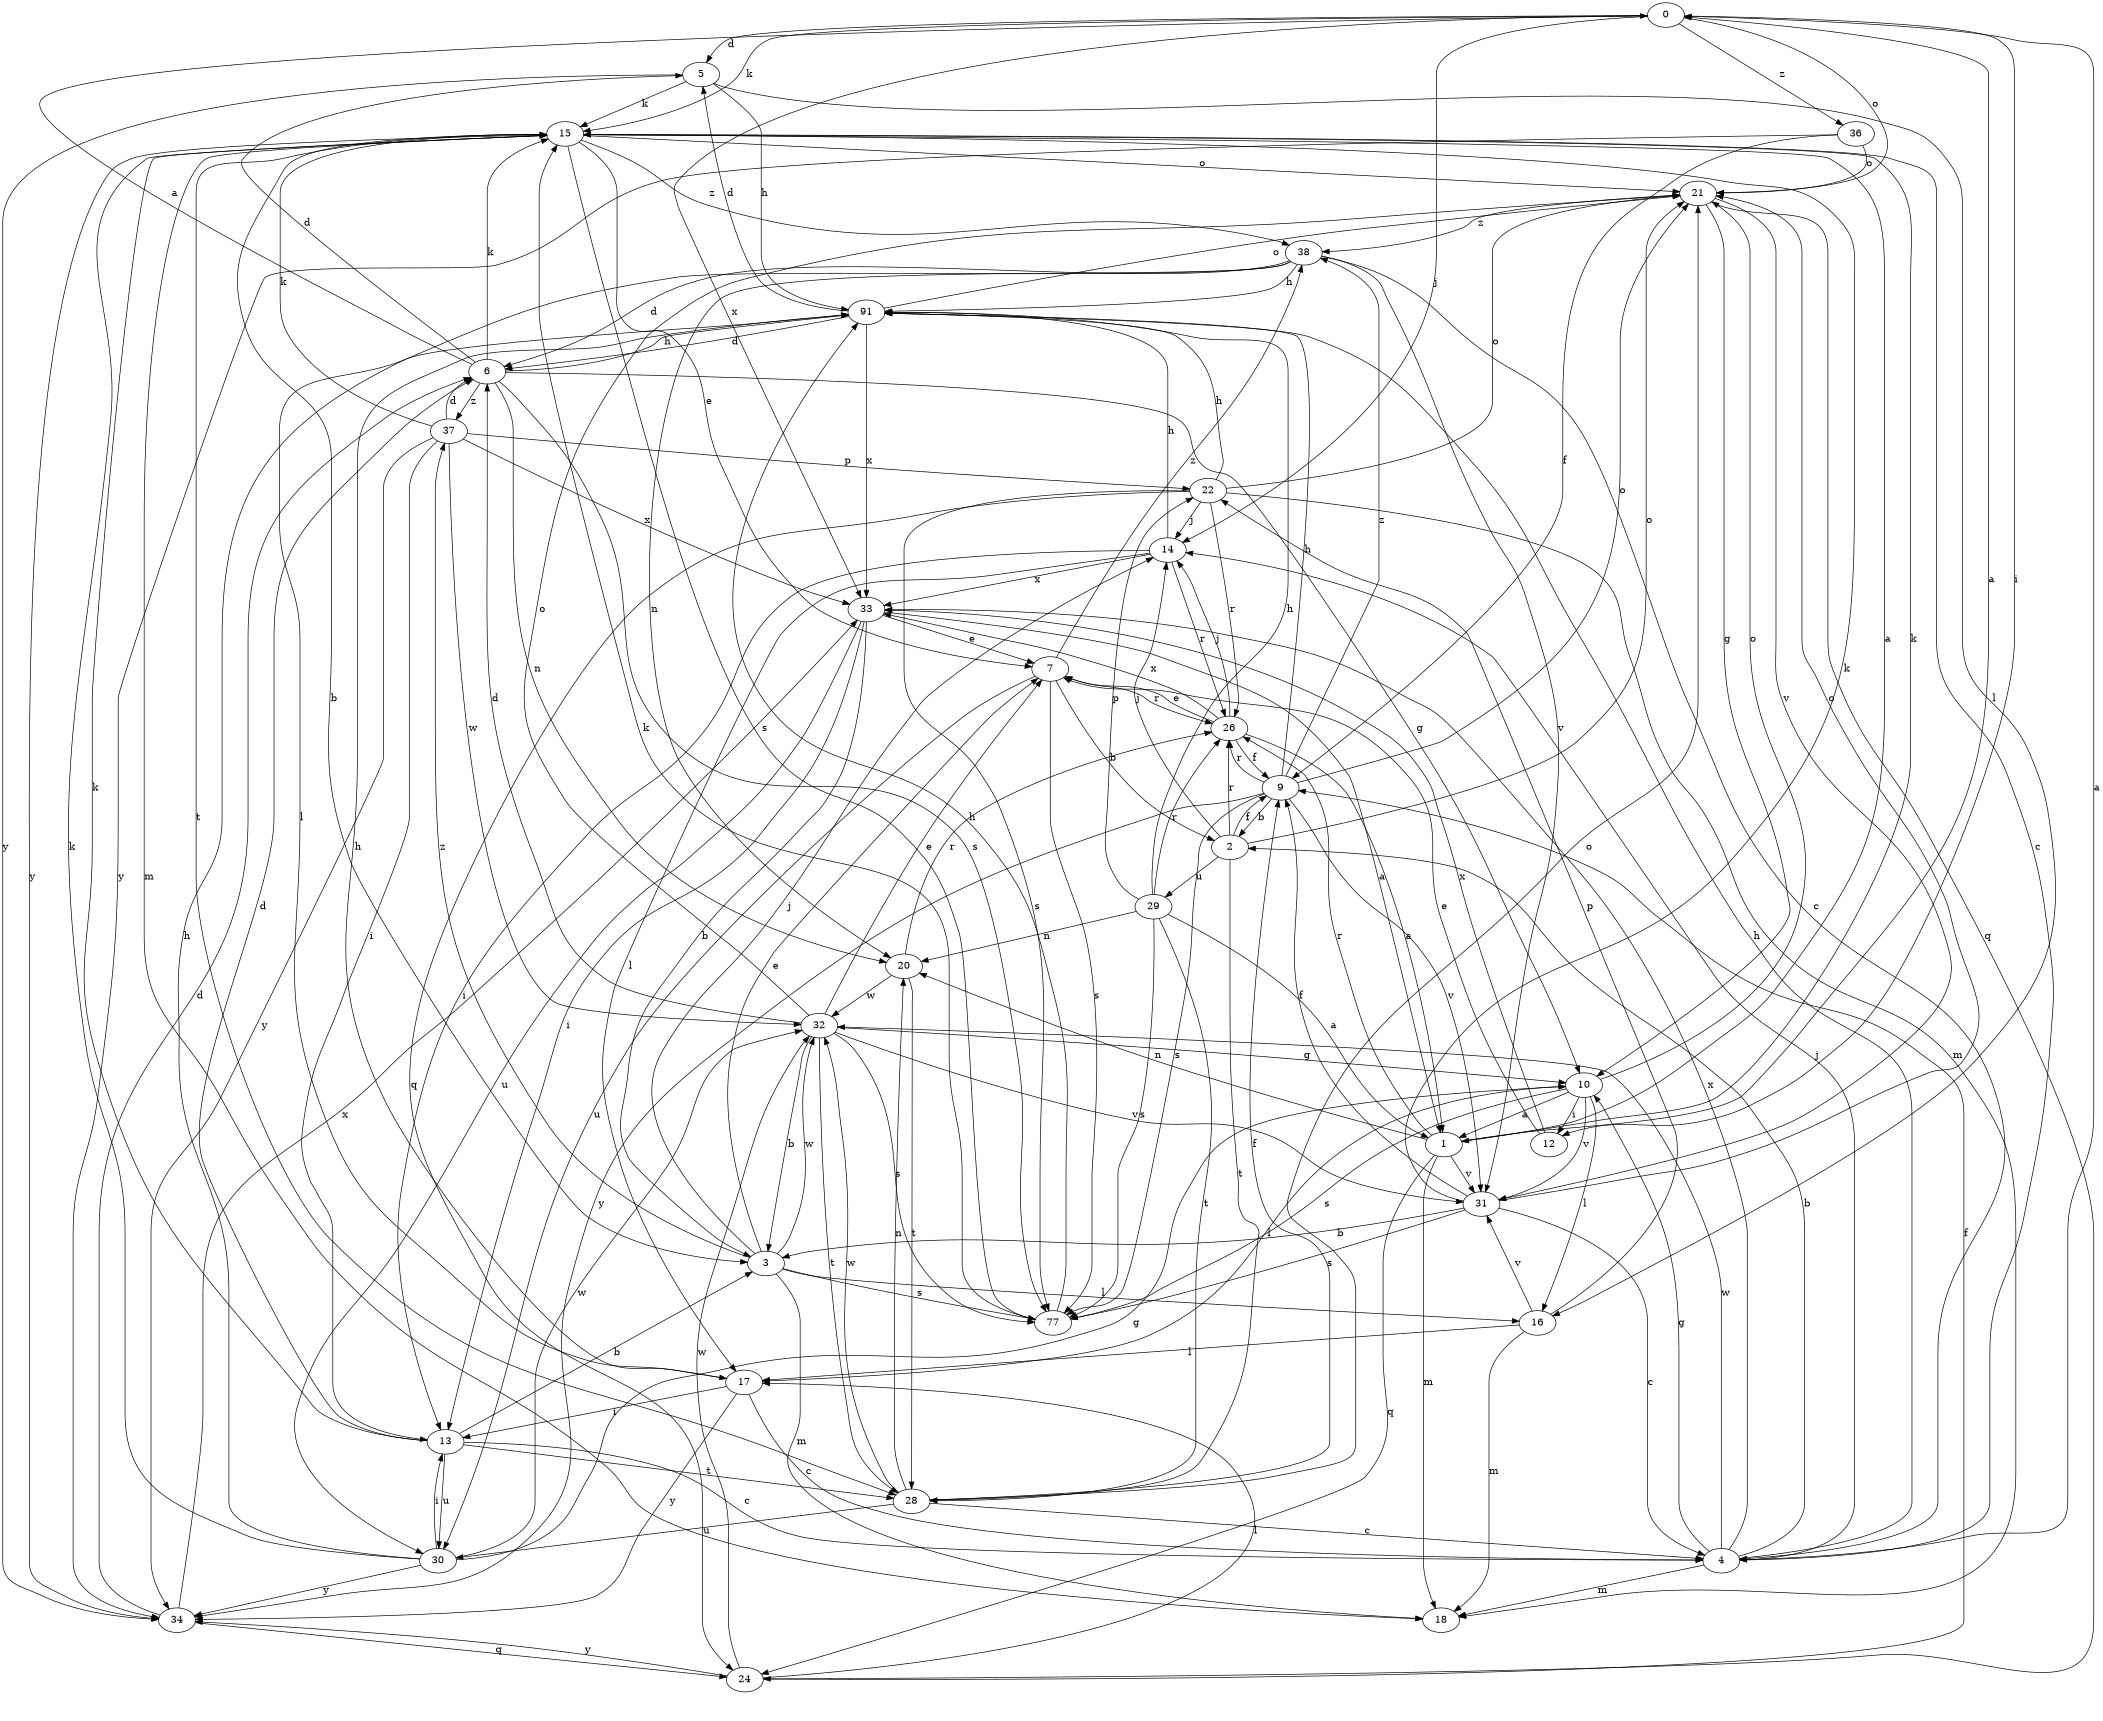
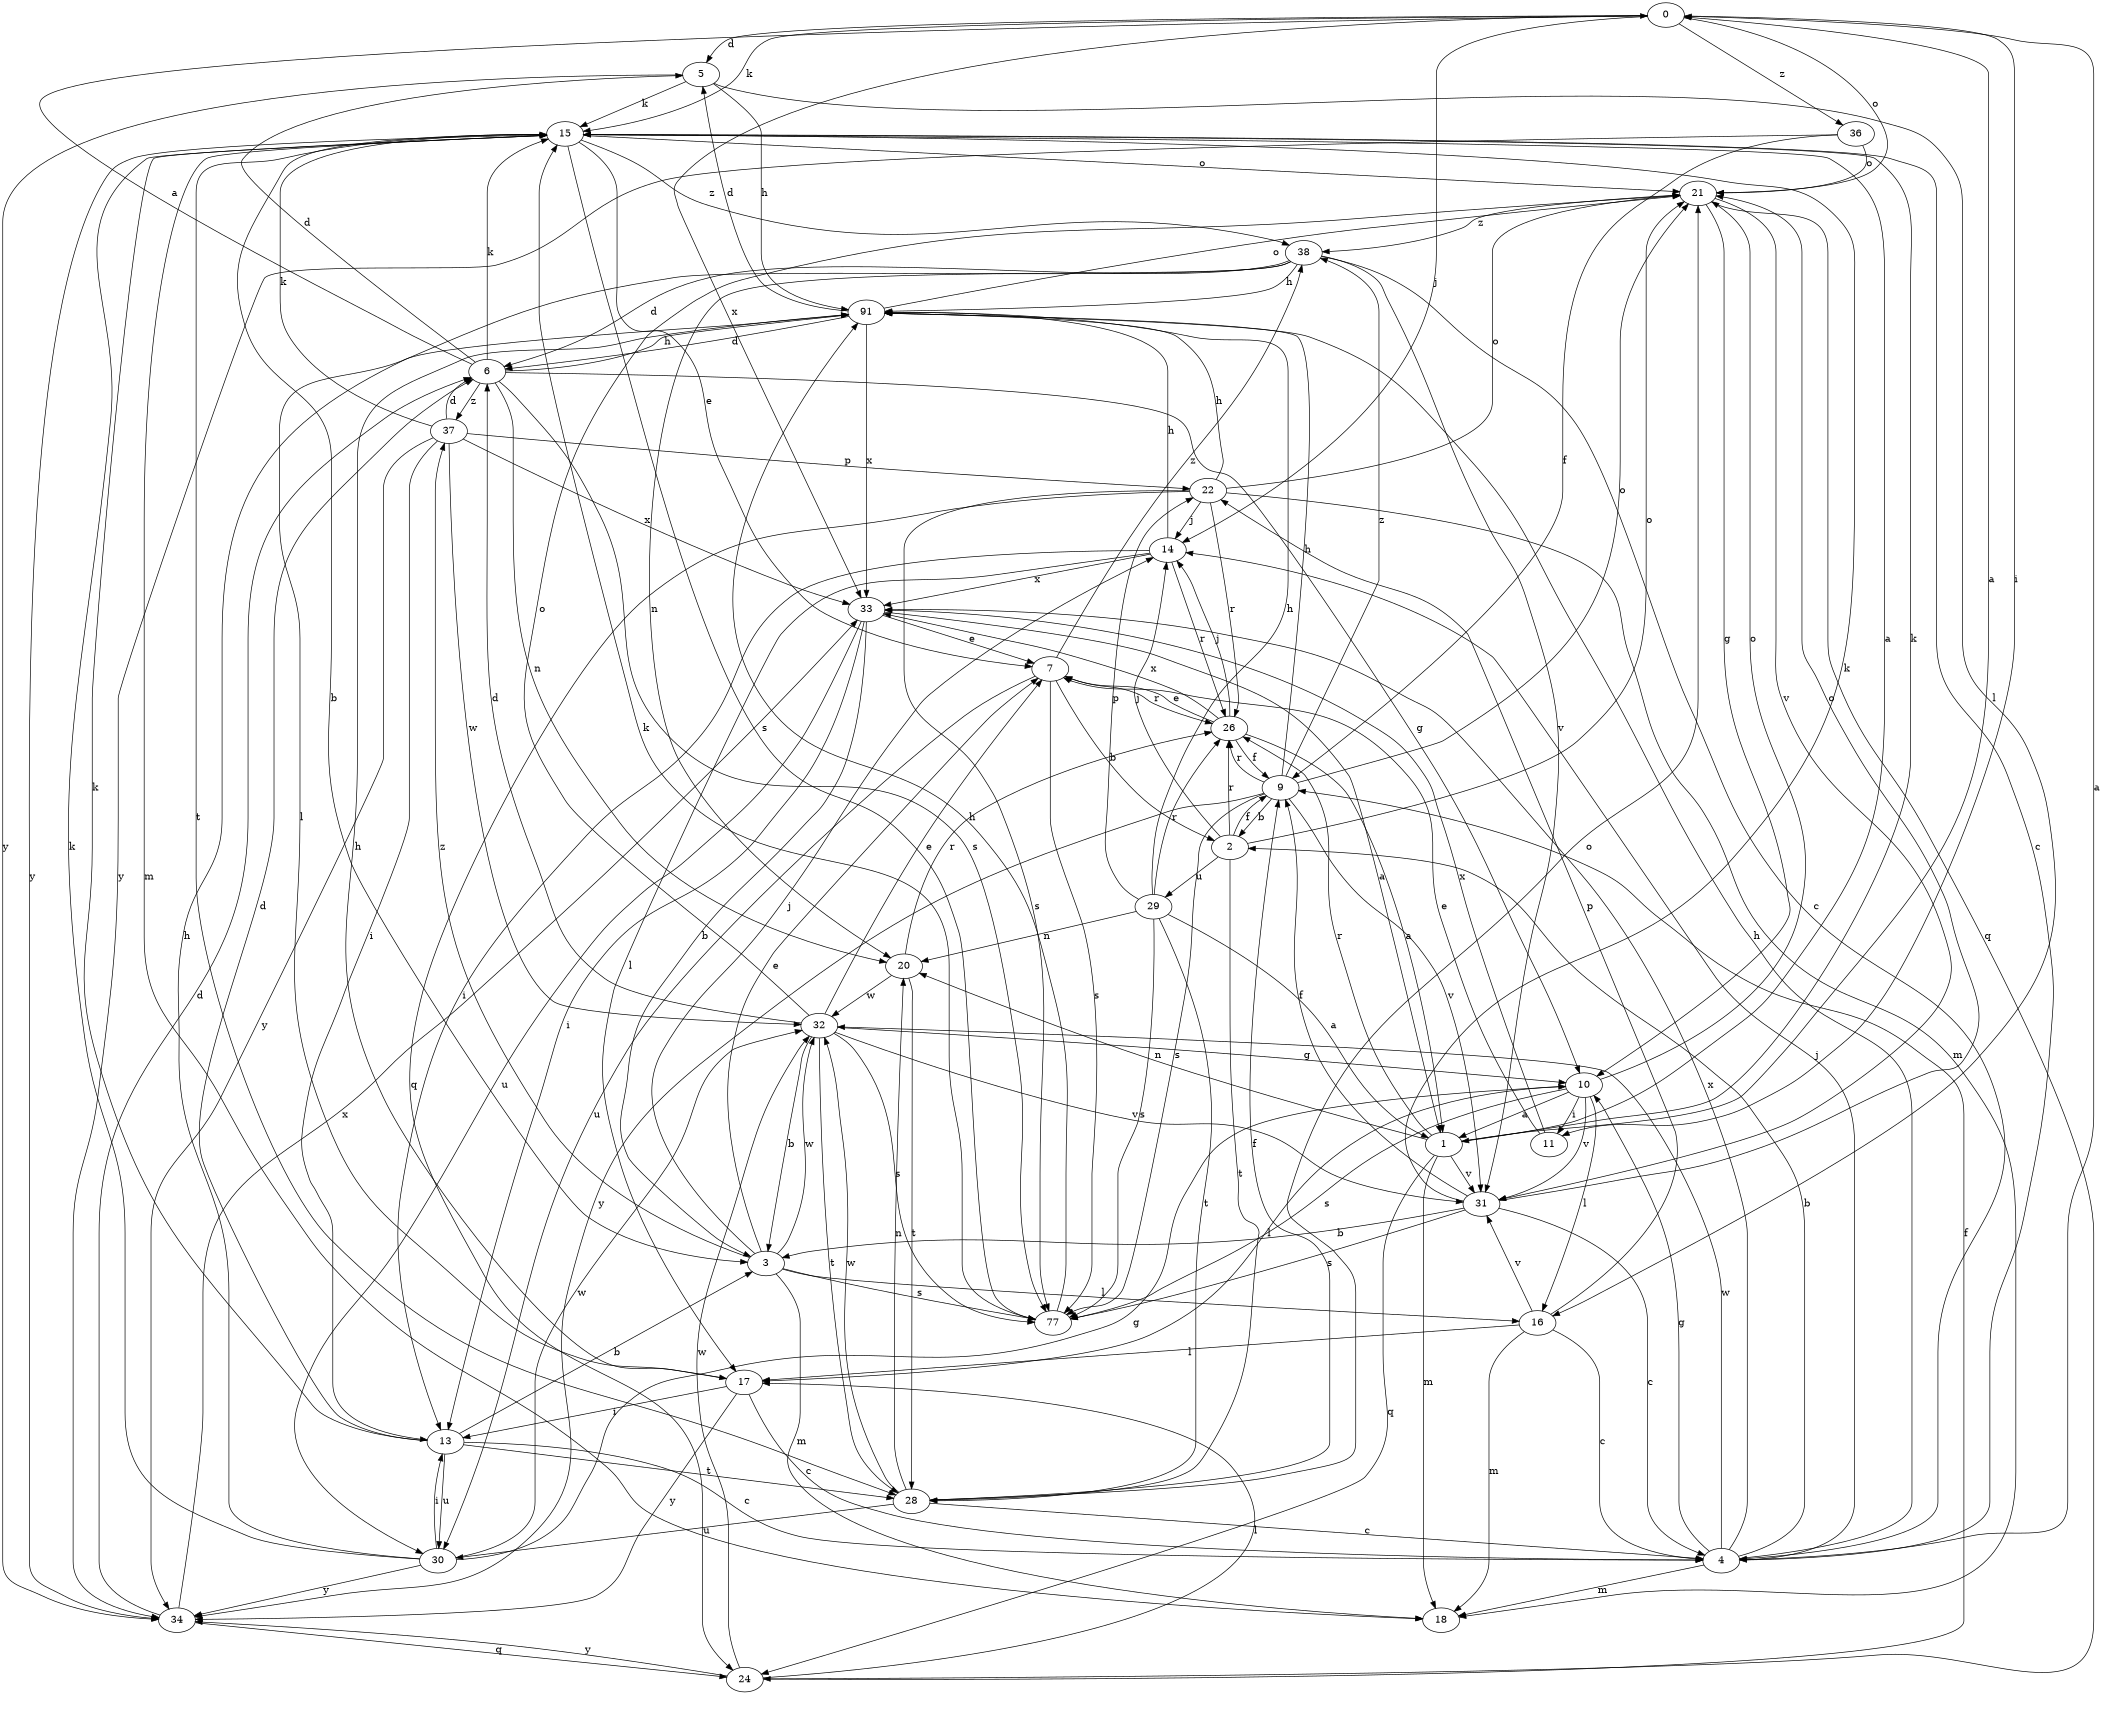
node "12": label "12" -> "11"
edge "16" -> "4": added, label "c"
